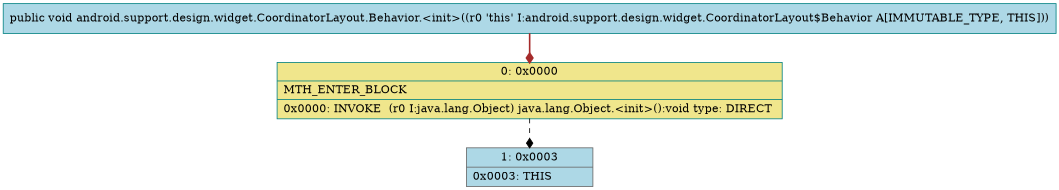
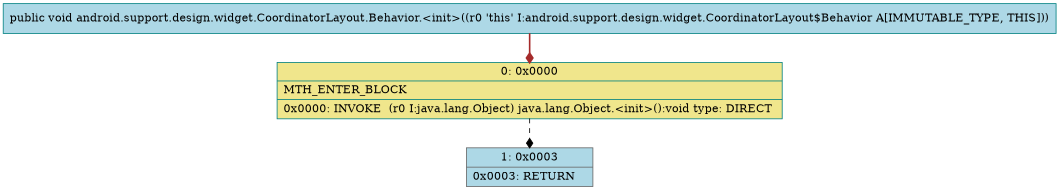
node "1: 0x0003": text "0x0003: THIS" -> "0x0003: RETURN"
